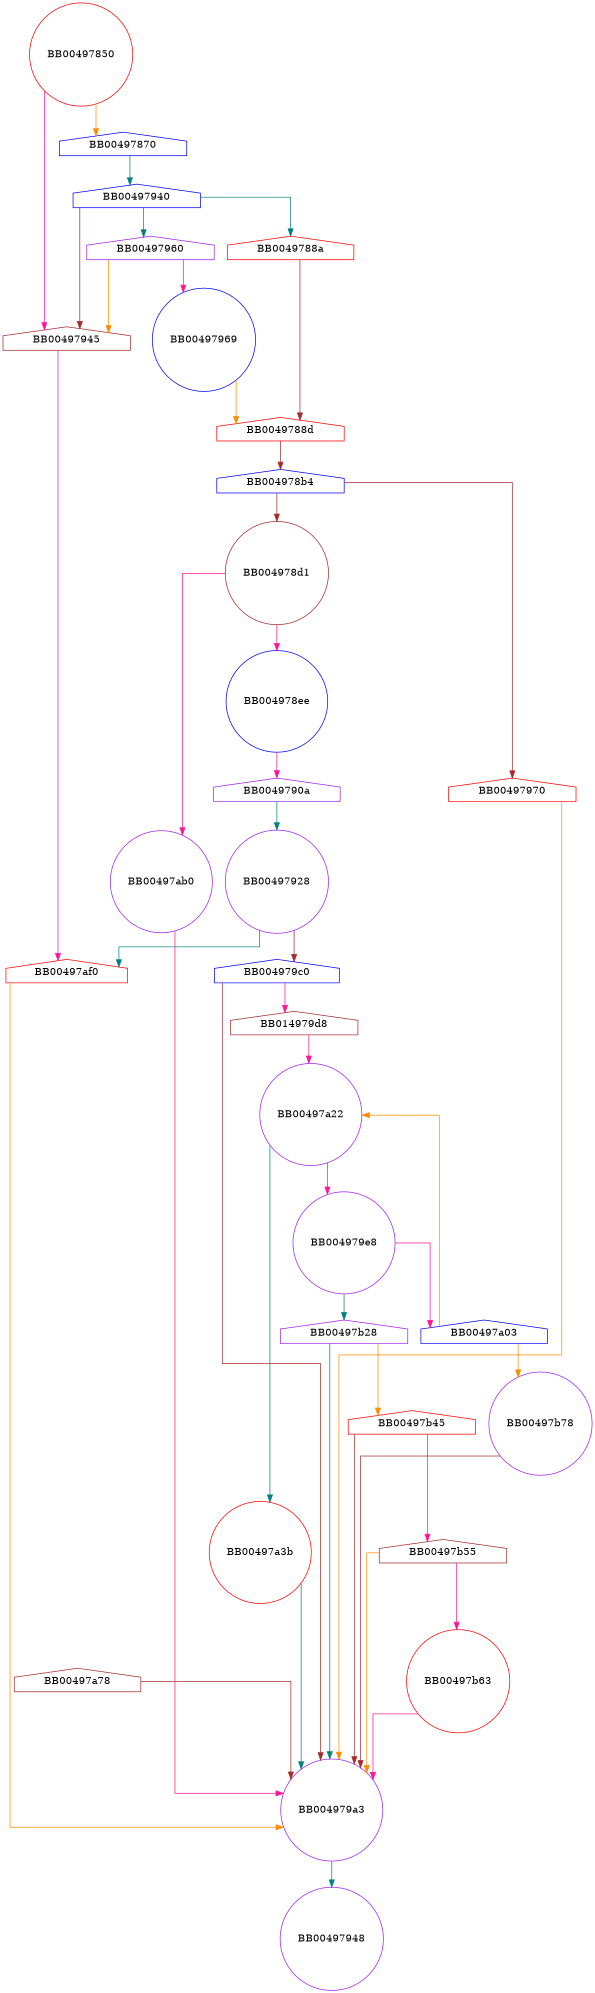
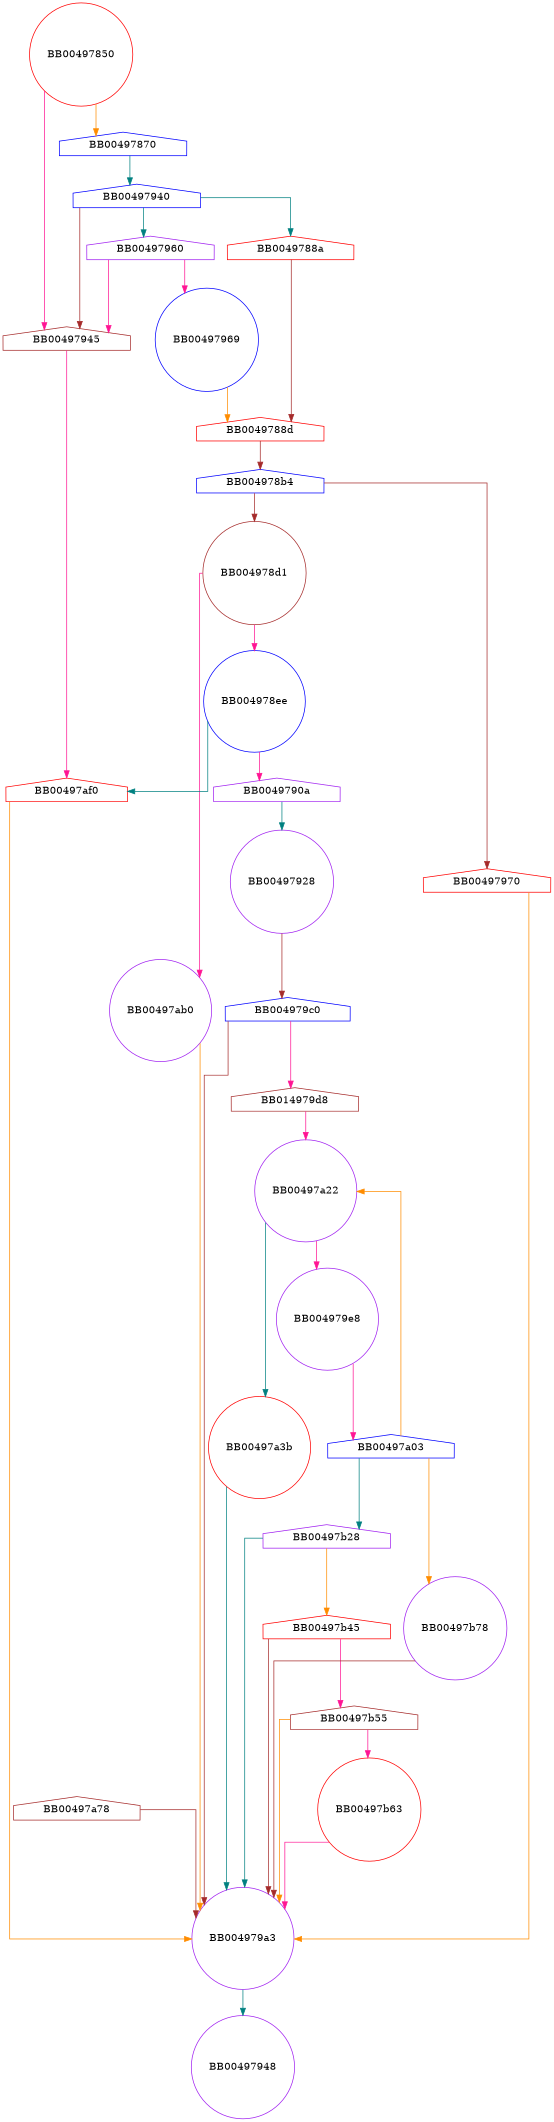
edge "BB00497960" -> "BB00497945": color darkorange -> deeppink
edge "BB00497928" -> "BB00497af0": now "BB004978ee" -> "BB00497af0"
edge "BB004979e8" -> "BB00497b28": now "BB00497a03" -> "BB00497b28"
edge "BB00497ab0" -> "BB004979a3": color deeppink -> darkorange
